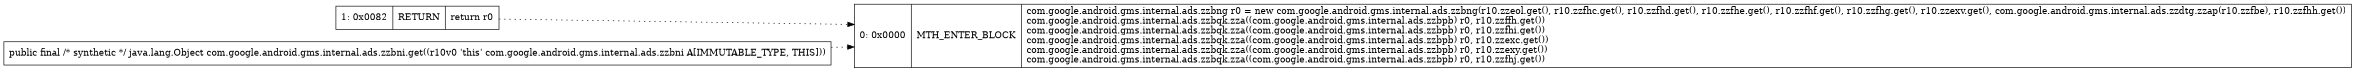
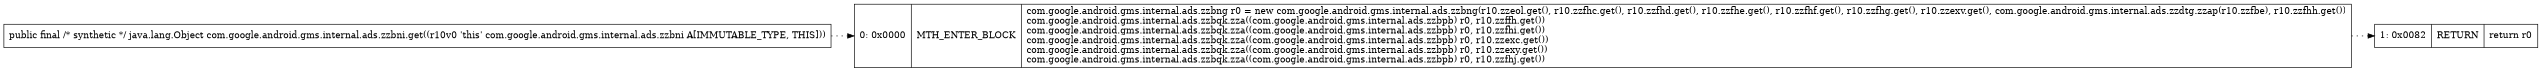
edge "1: 0x0082" -> "0: 0x0000": reversed
